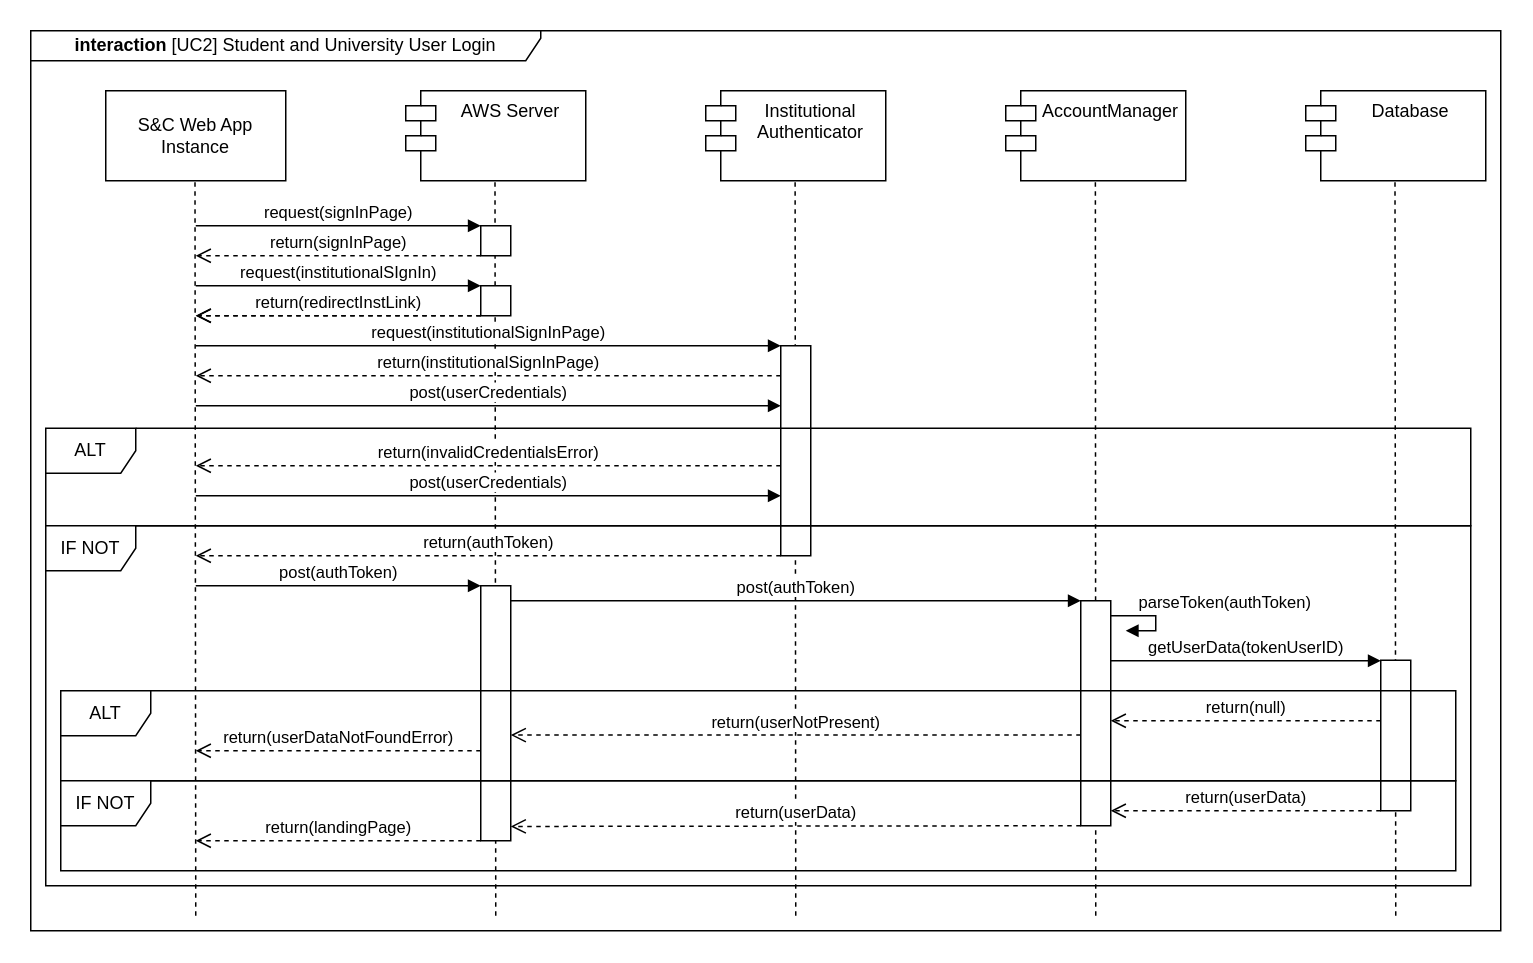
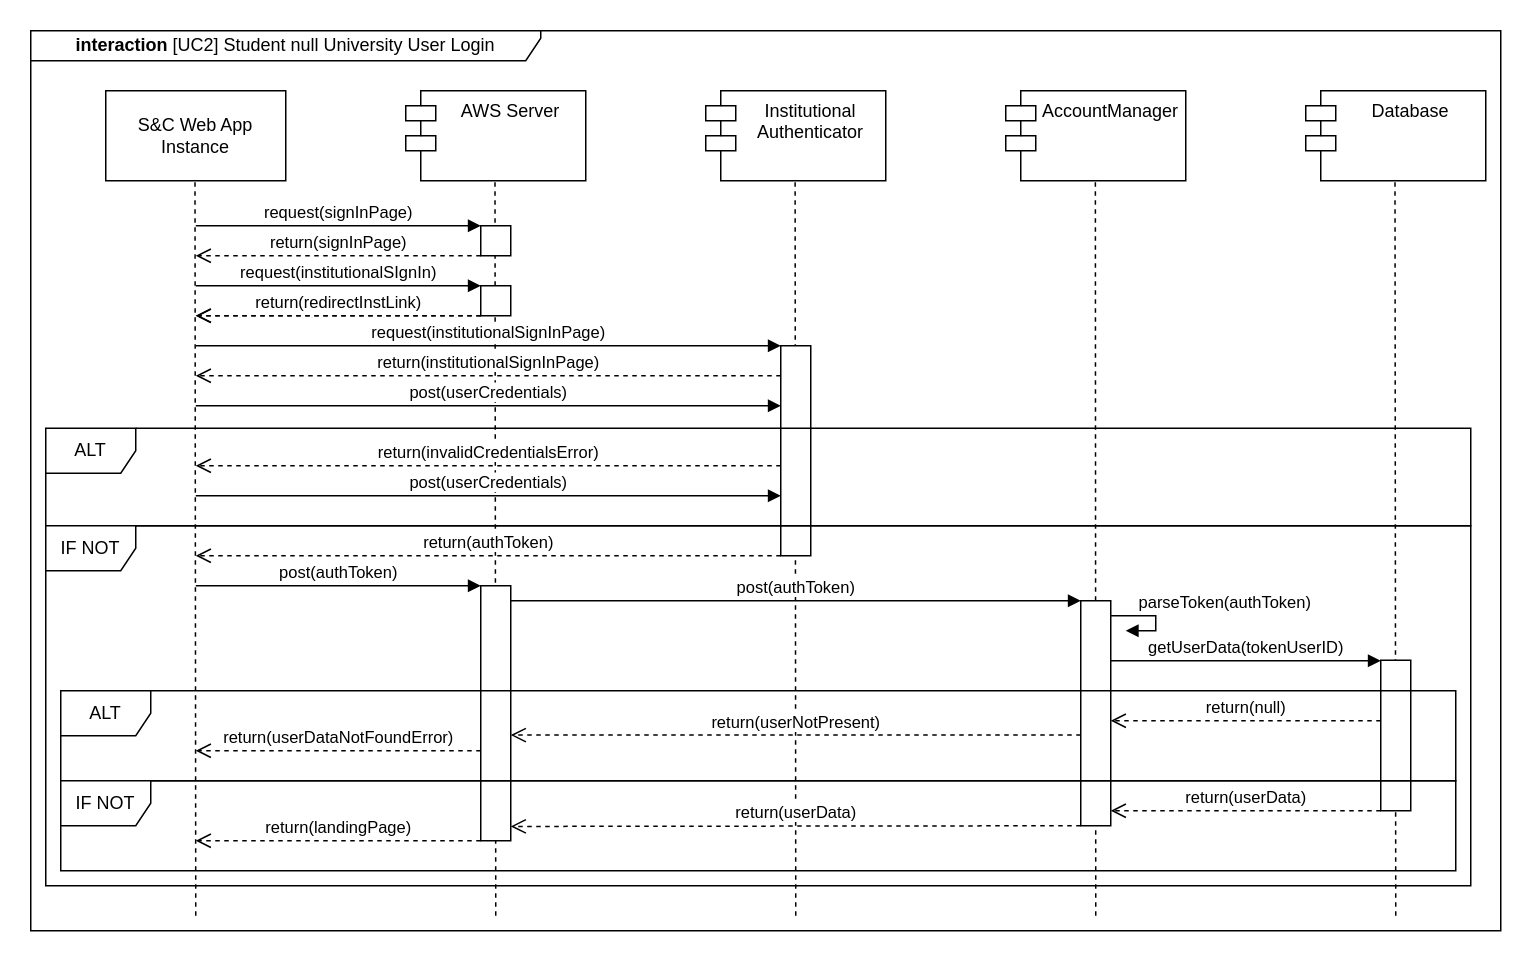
node "interaction [UC2] Student and University User Login": label "interaction [UC2] Student and University User Login" -> "interaction [UC2] Student null University User Login"
